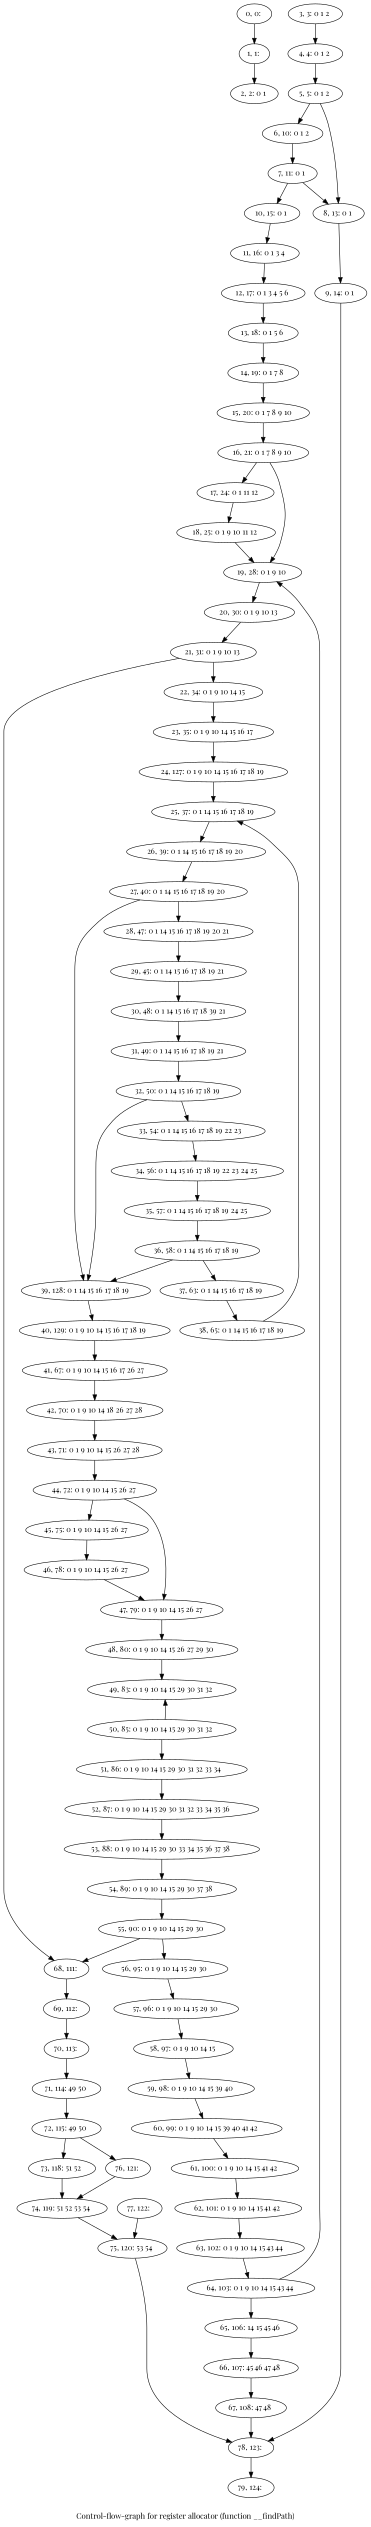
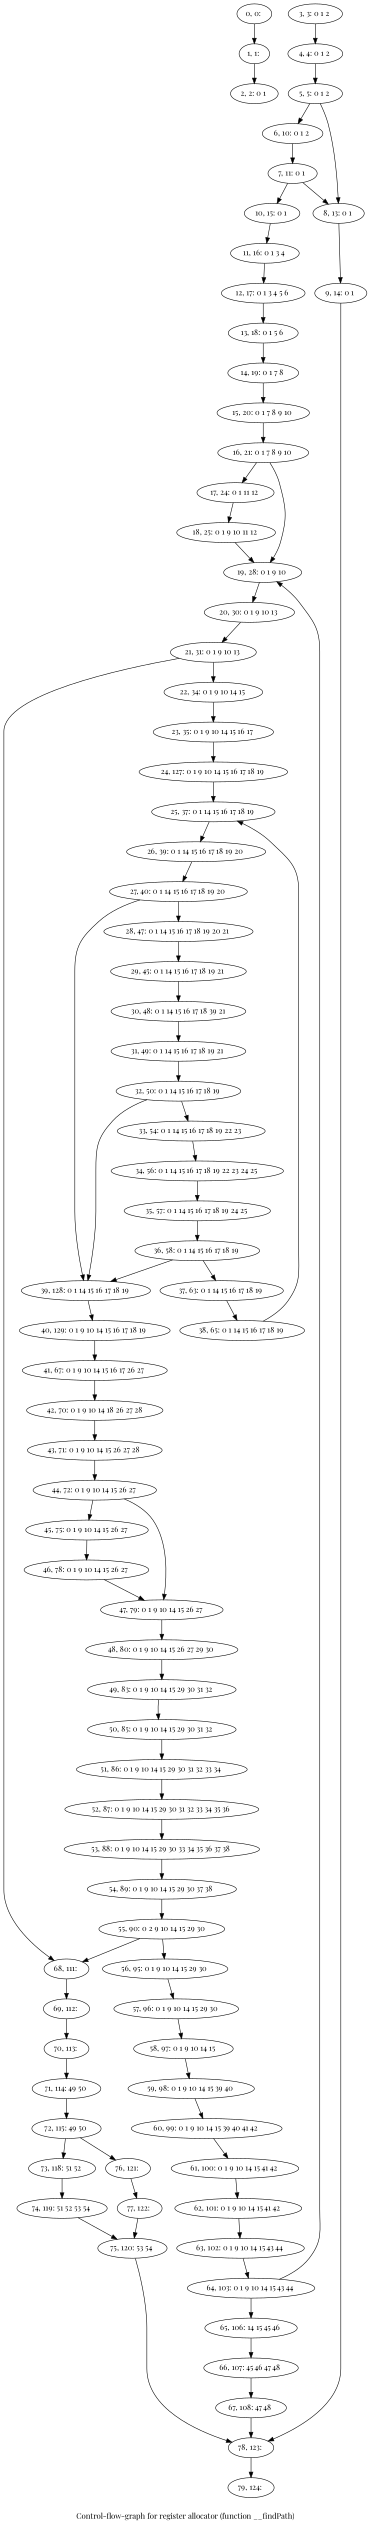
edge "50, 85: 0 1 9 10 14 15 29 30 31 32" -> "49, 83: 0 1 9 10 14 15 29 30 31 32": reversed
node "55, 90: 0 1 9 10 14 15 29 30": label "55, 90: 0 1 9 10 14 15 29 30" -> "55, 90: 0 2 9 10 14 15 29 30"
edge "76, 121:" -> "74, 119: 51 52 53 54": now "76, 121:" -> "77, 122:"
